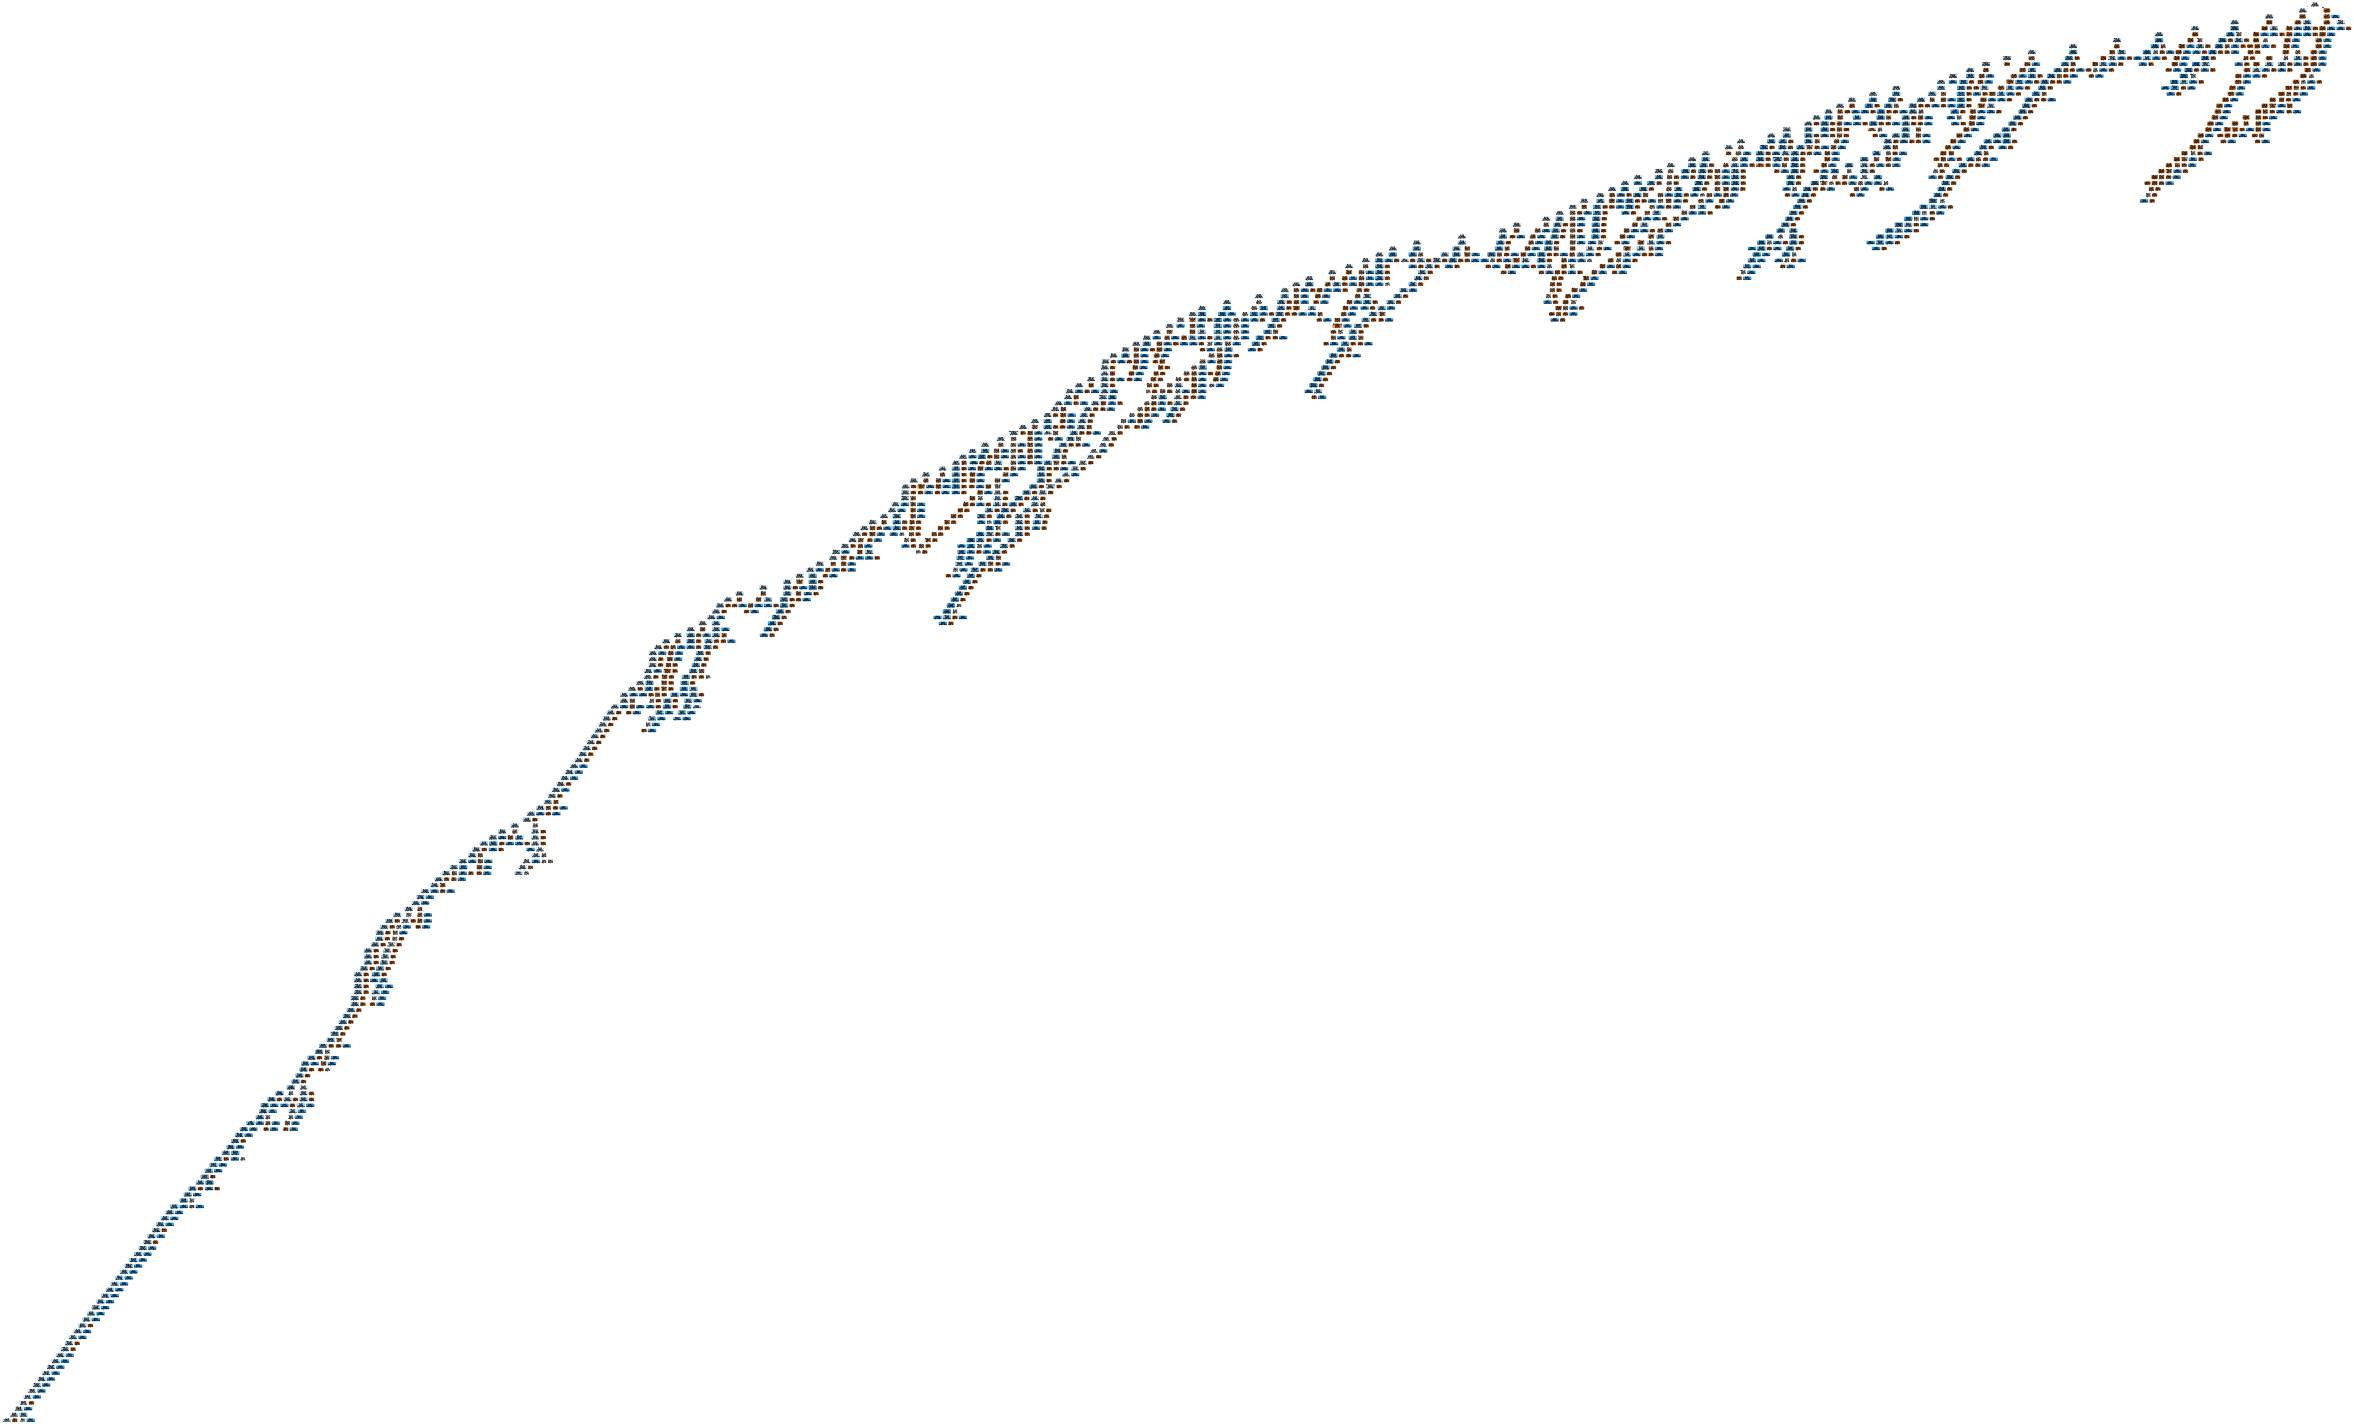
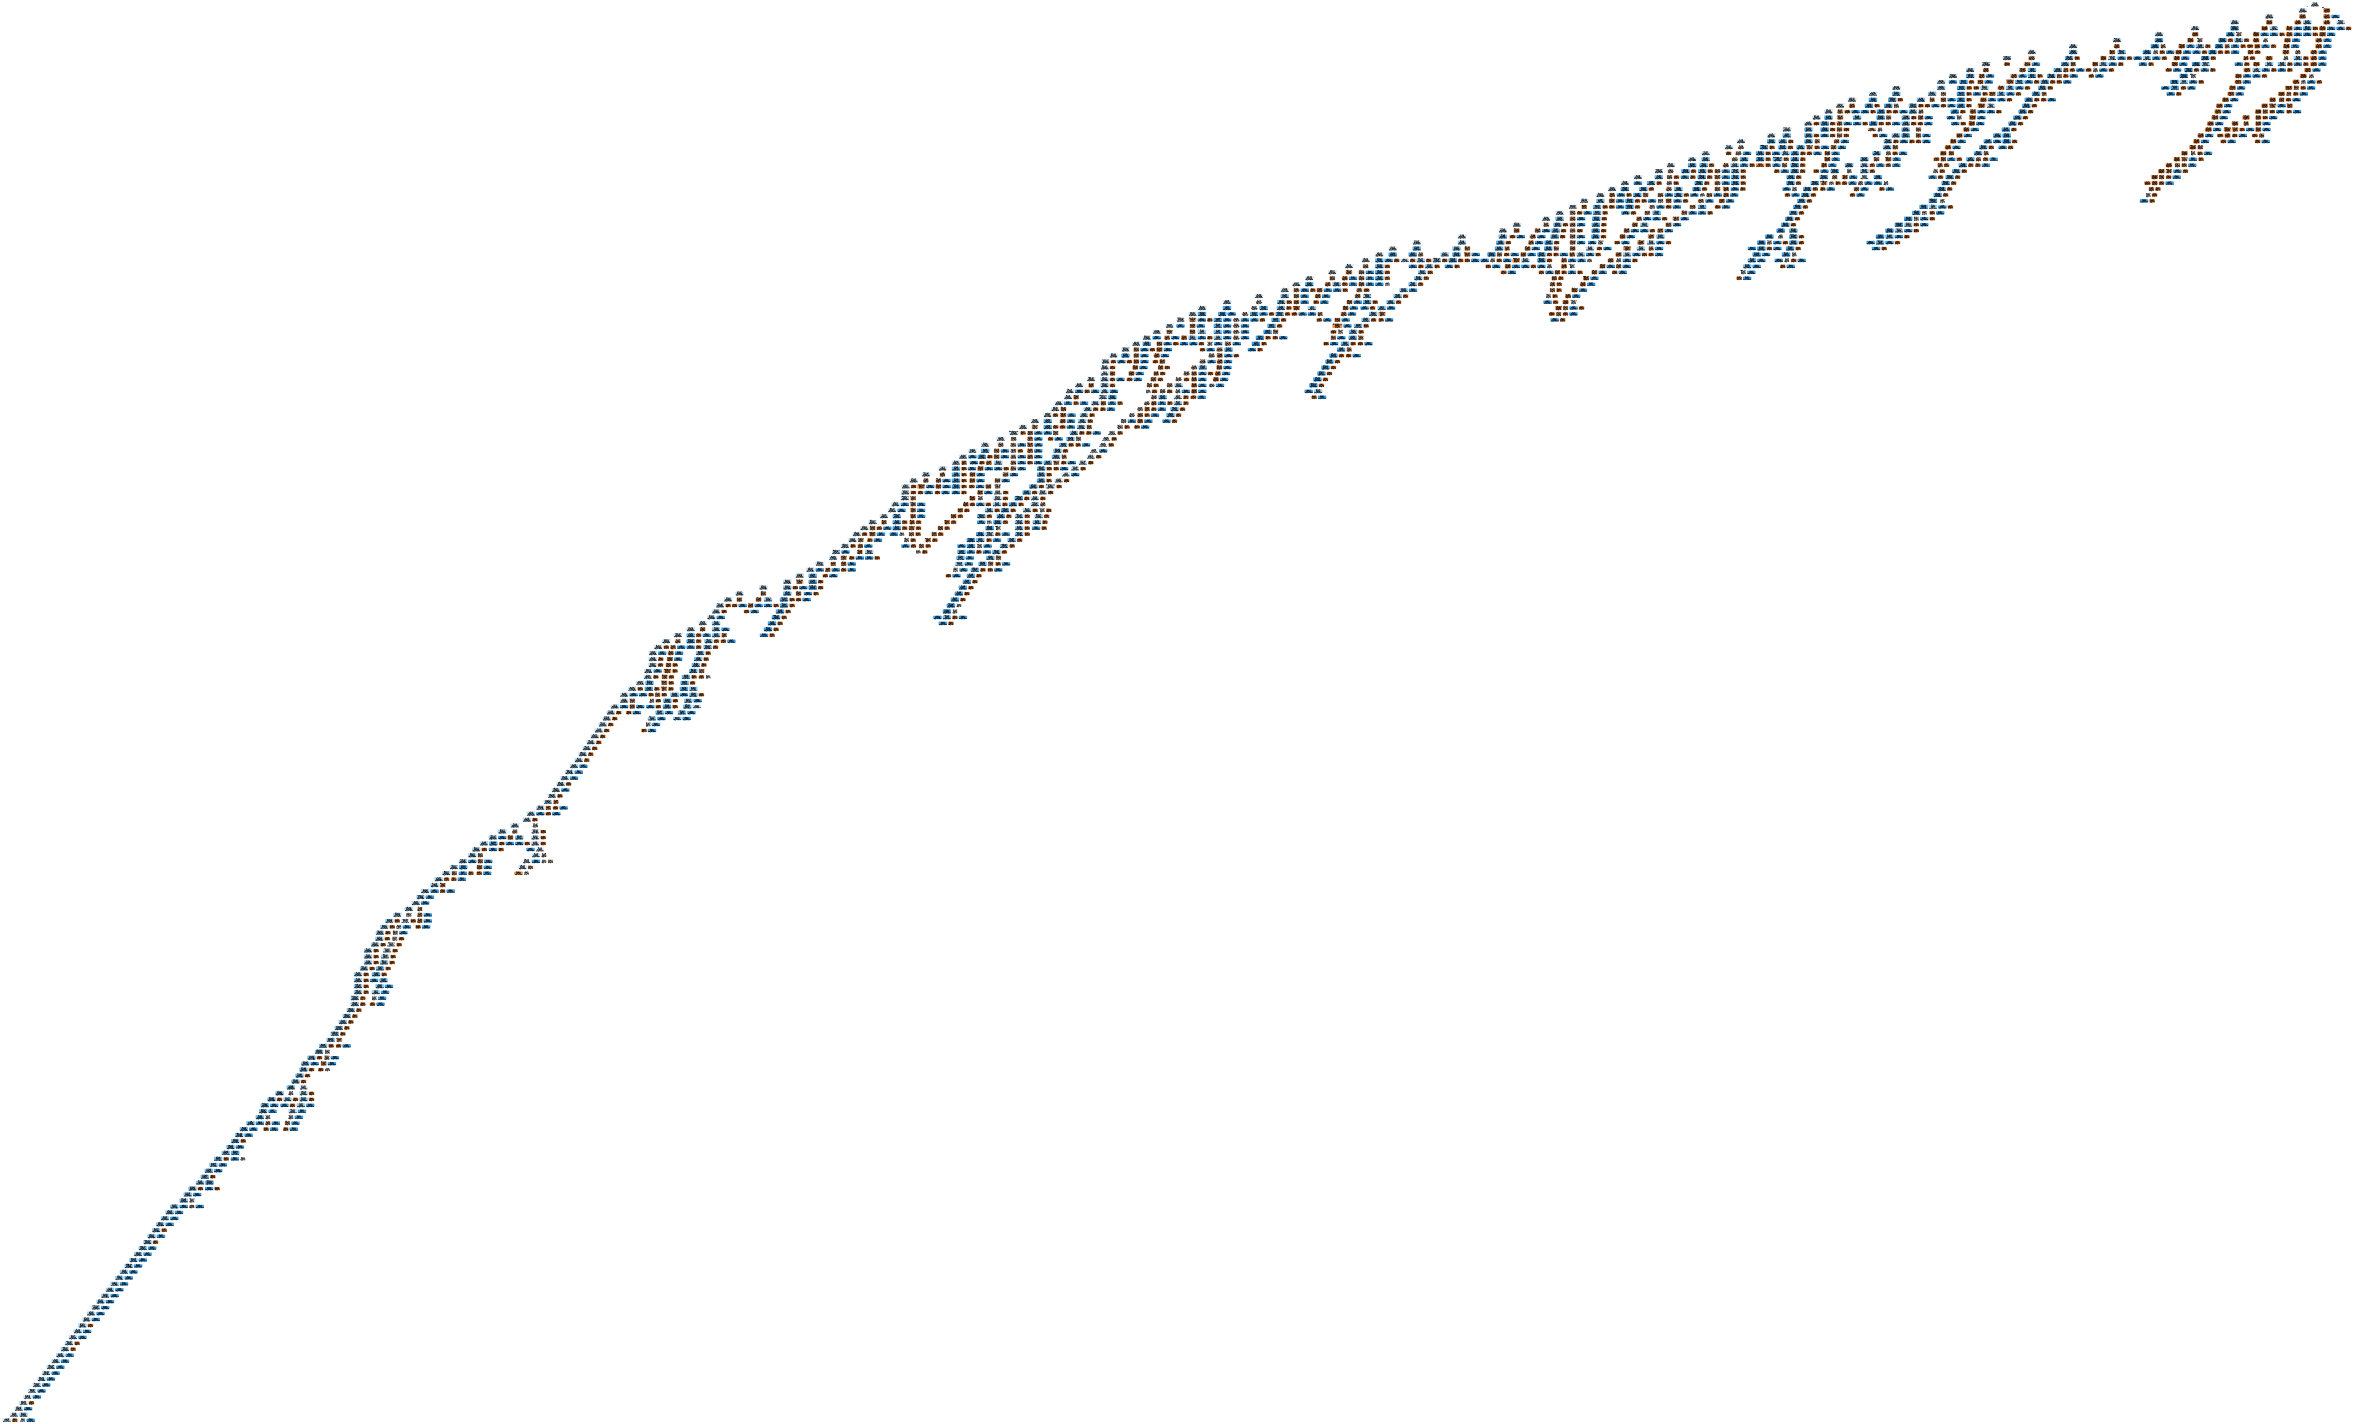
node "gini = 0.0 samples = 16 value = [0, 16] class = snowboarding": fillcolor #d9ecfa -> #399de5
node "gini = 0.444 samples = 6 value = [2, 4] class = snowboarding": fillcolor #9ccef2 -> #e78b49
